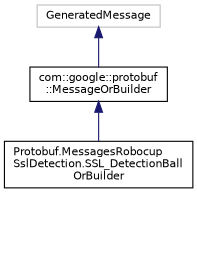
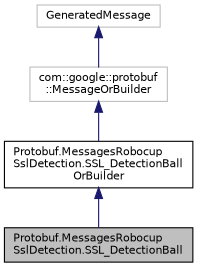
node "com::google::protobuf ::MessageOrBuilder": color black -> grey75
node "Protobuf.MessagesRobocup SslDetection.SSL_DetectionBall": added
